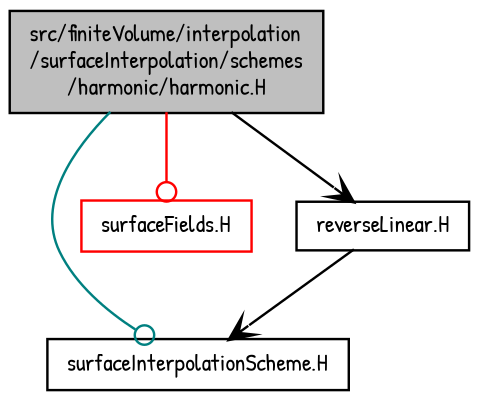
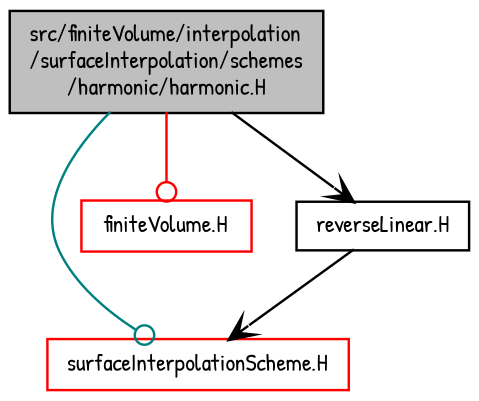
node "surfaceFields.H": label "surfaceFields.H" -> "finiteVolume.H"
node "surfaceInterpolationScheme.H": color black -> red
